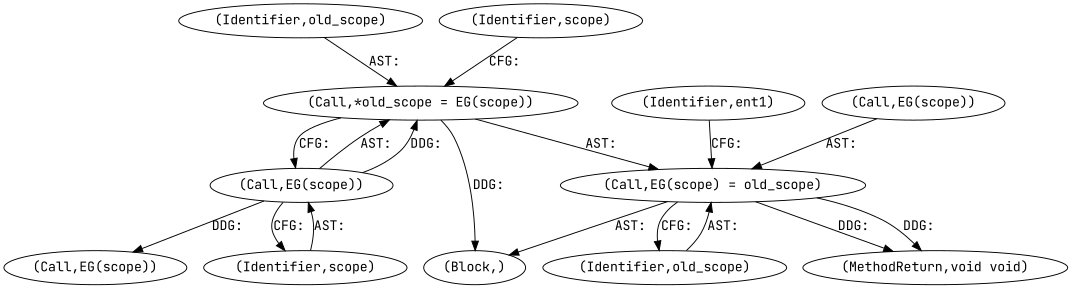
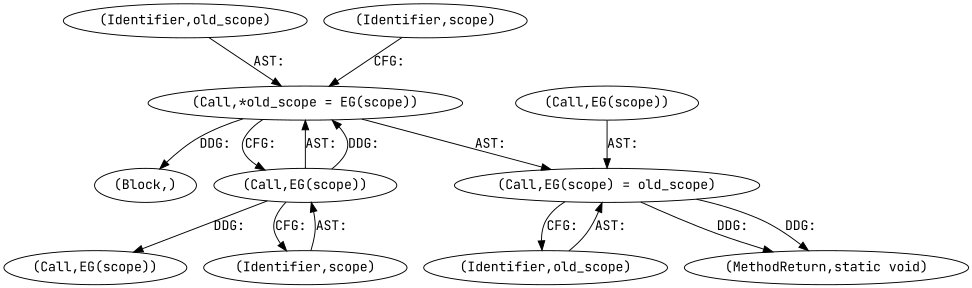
node "(Identifier,ent1)": removed
edge "(Call,EG(scope) = old_scope)" -> "(Block,)": removed, label "AST:"
node "(MethodReturn,void void)": label "(MethodReturn,void void)" -> "(MethodReturn,static void)"
